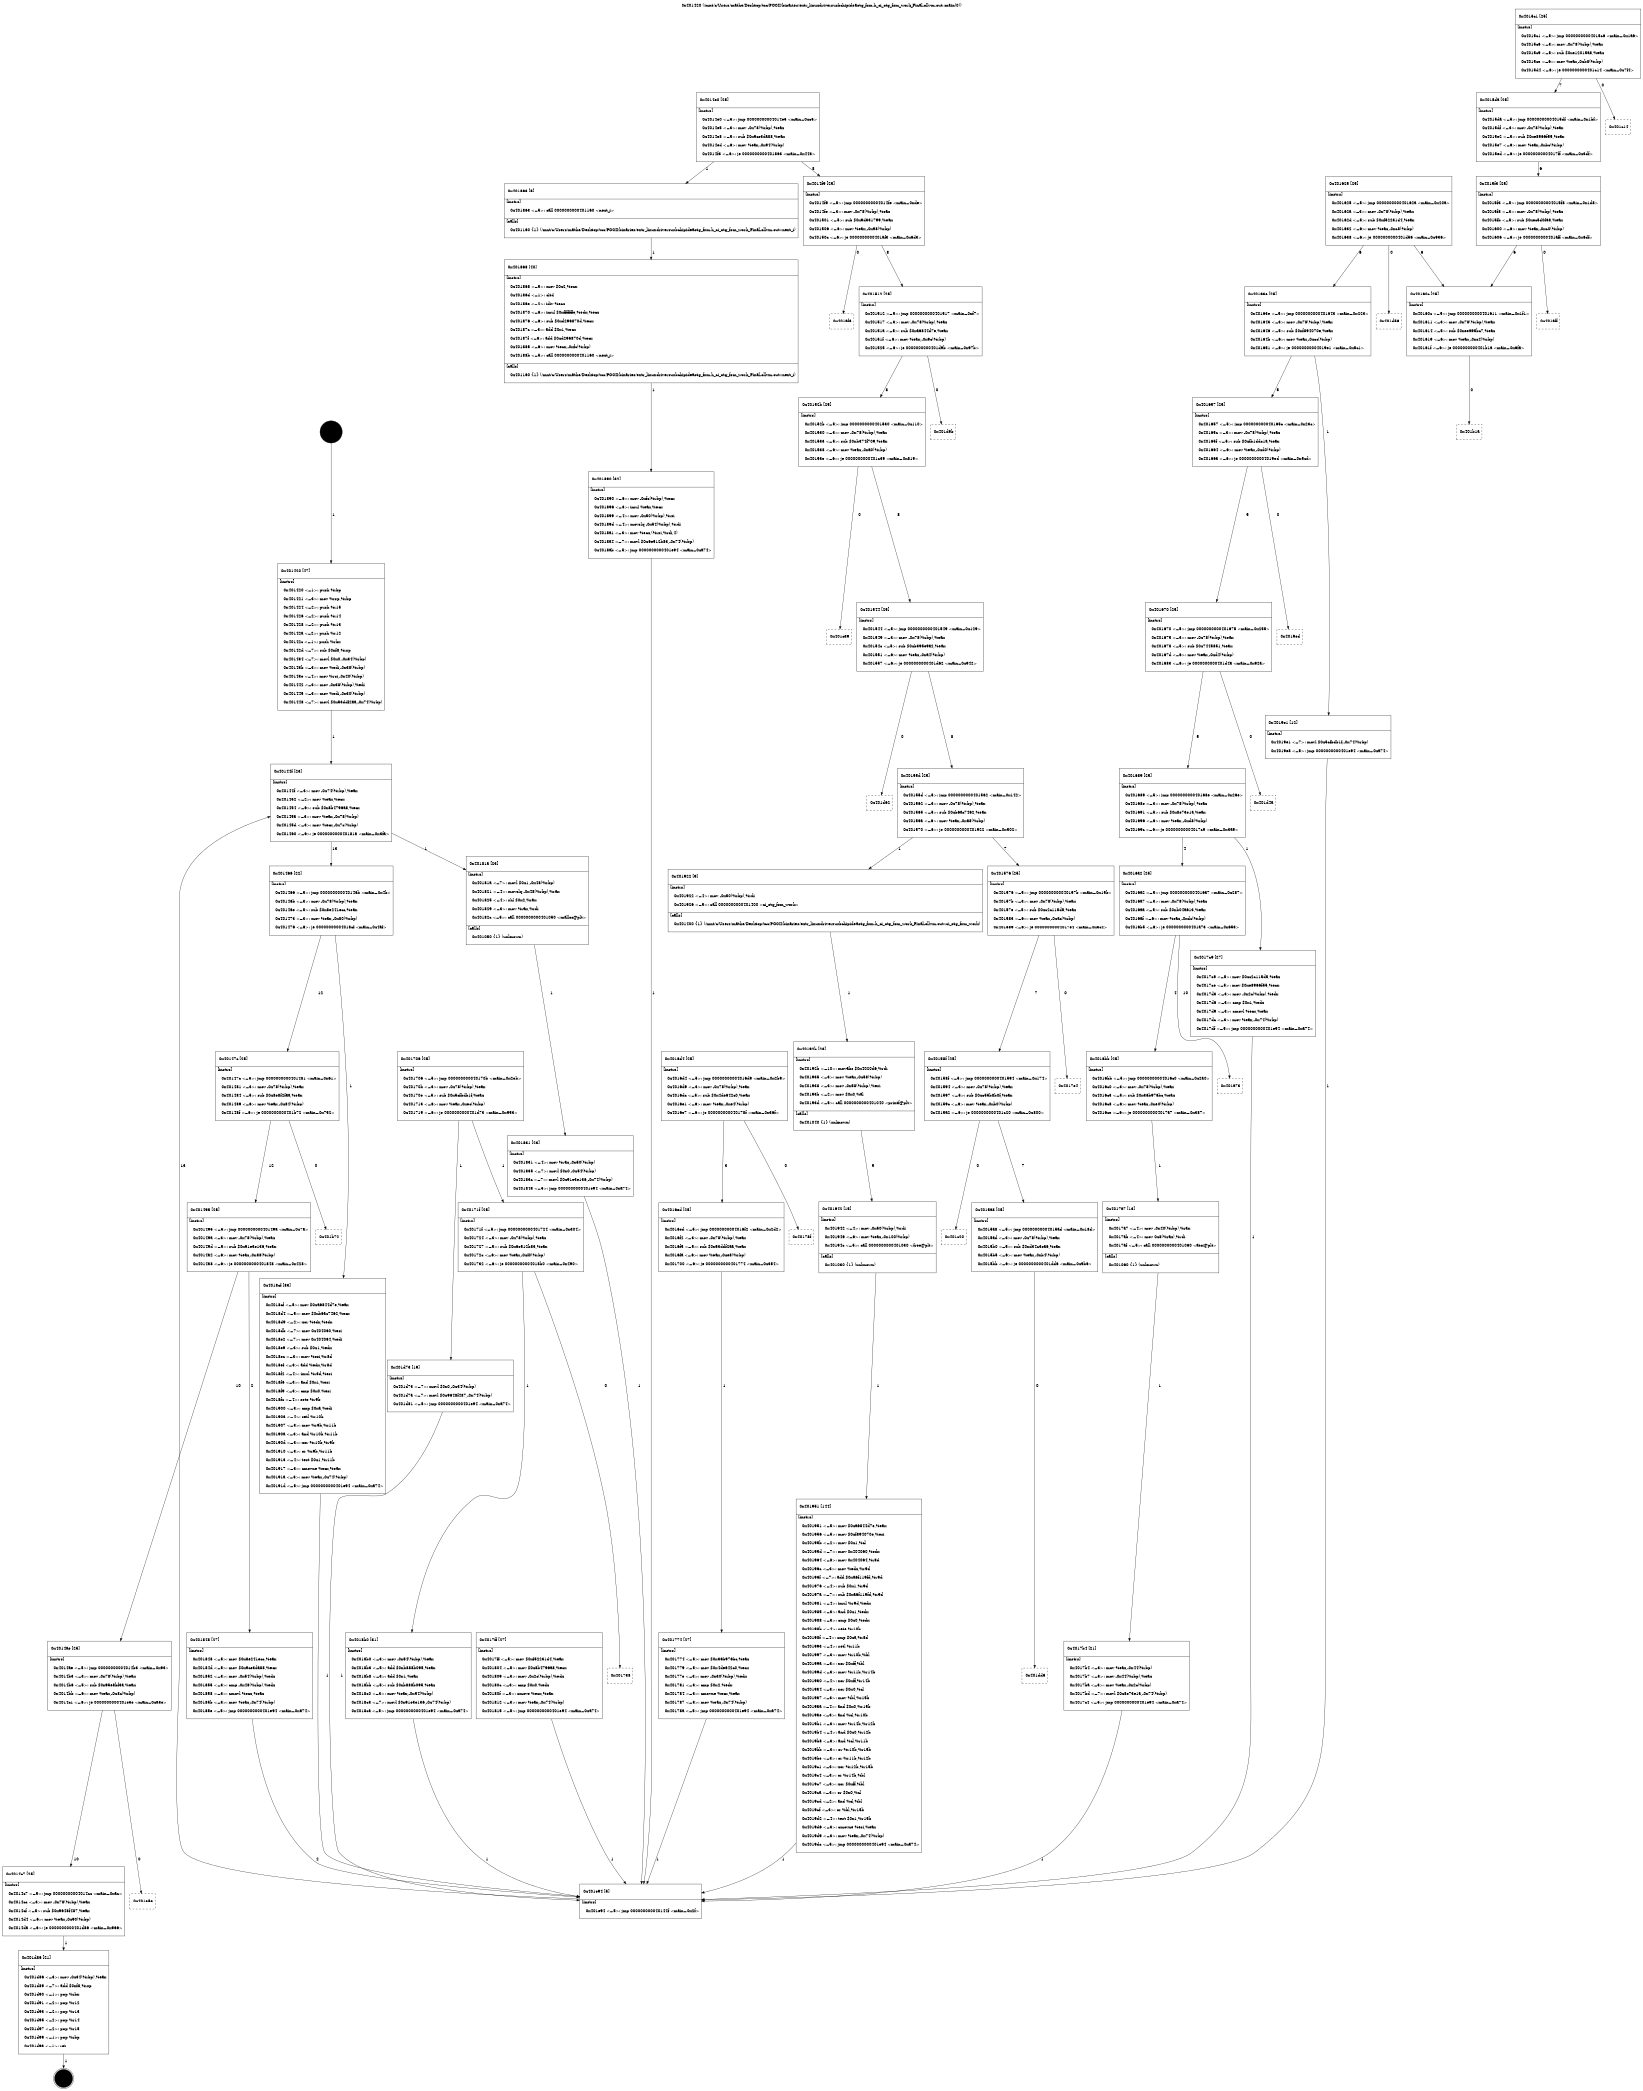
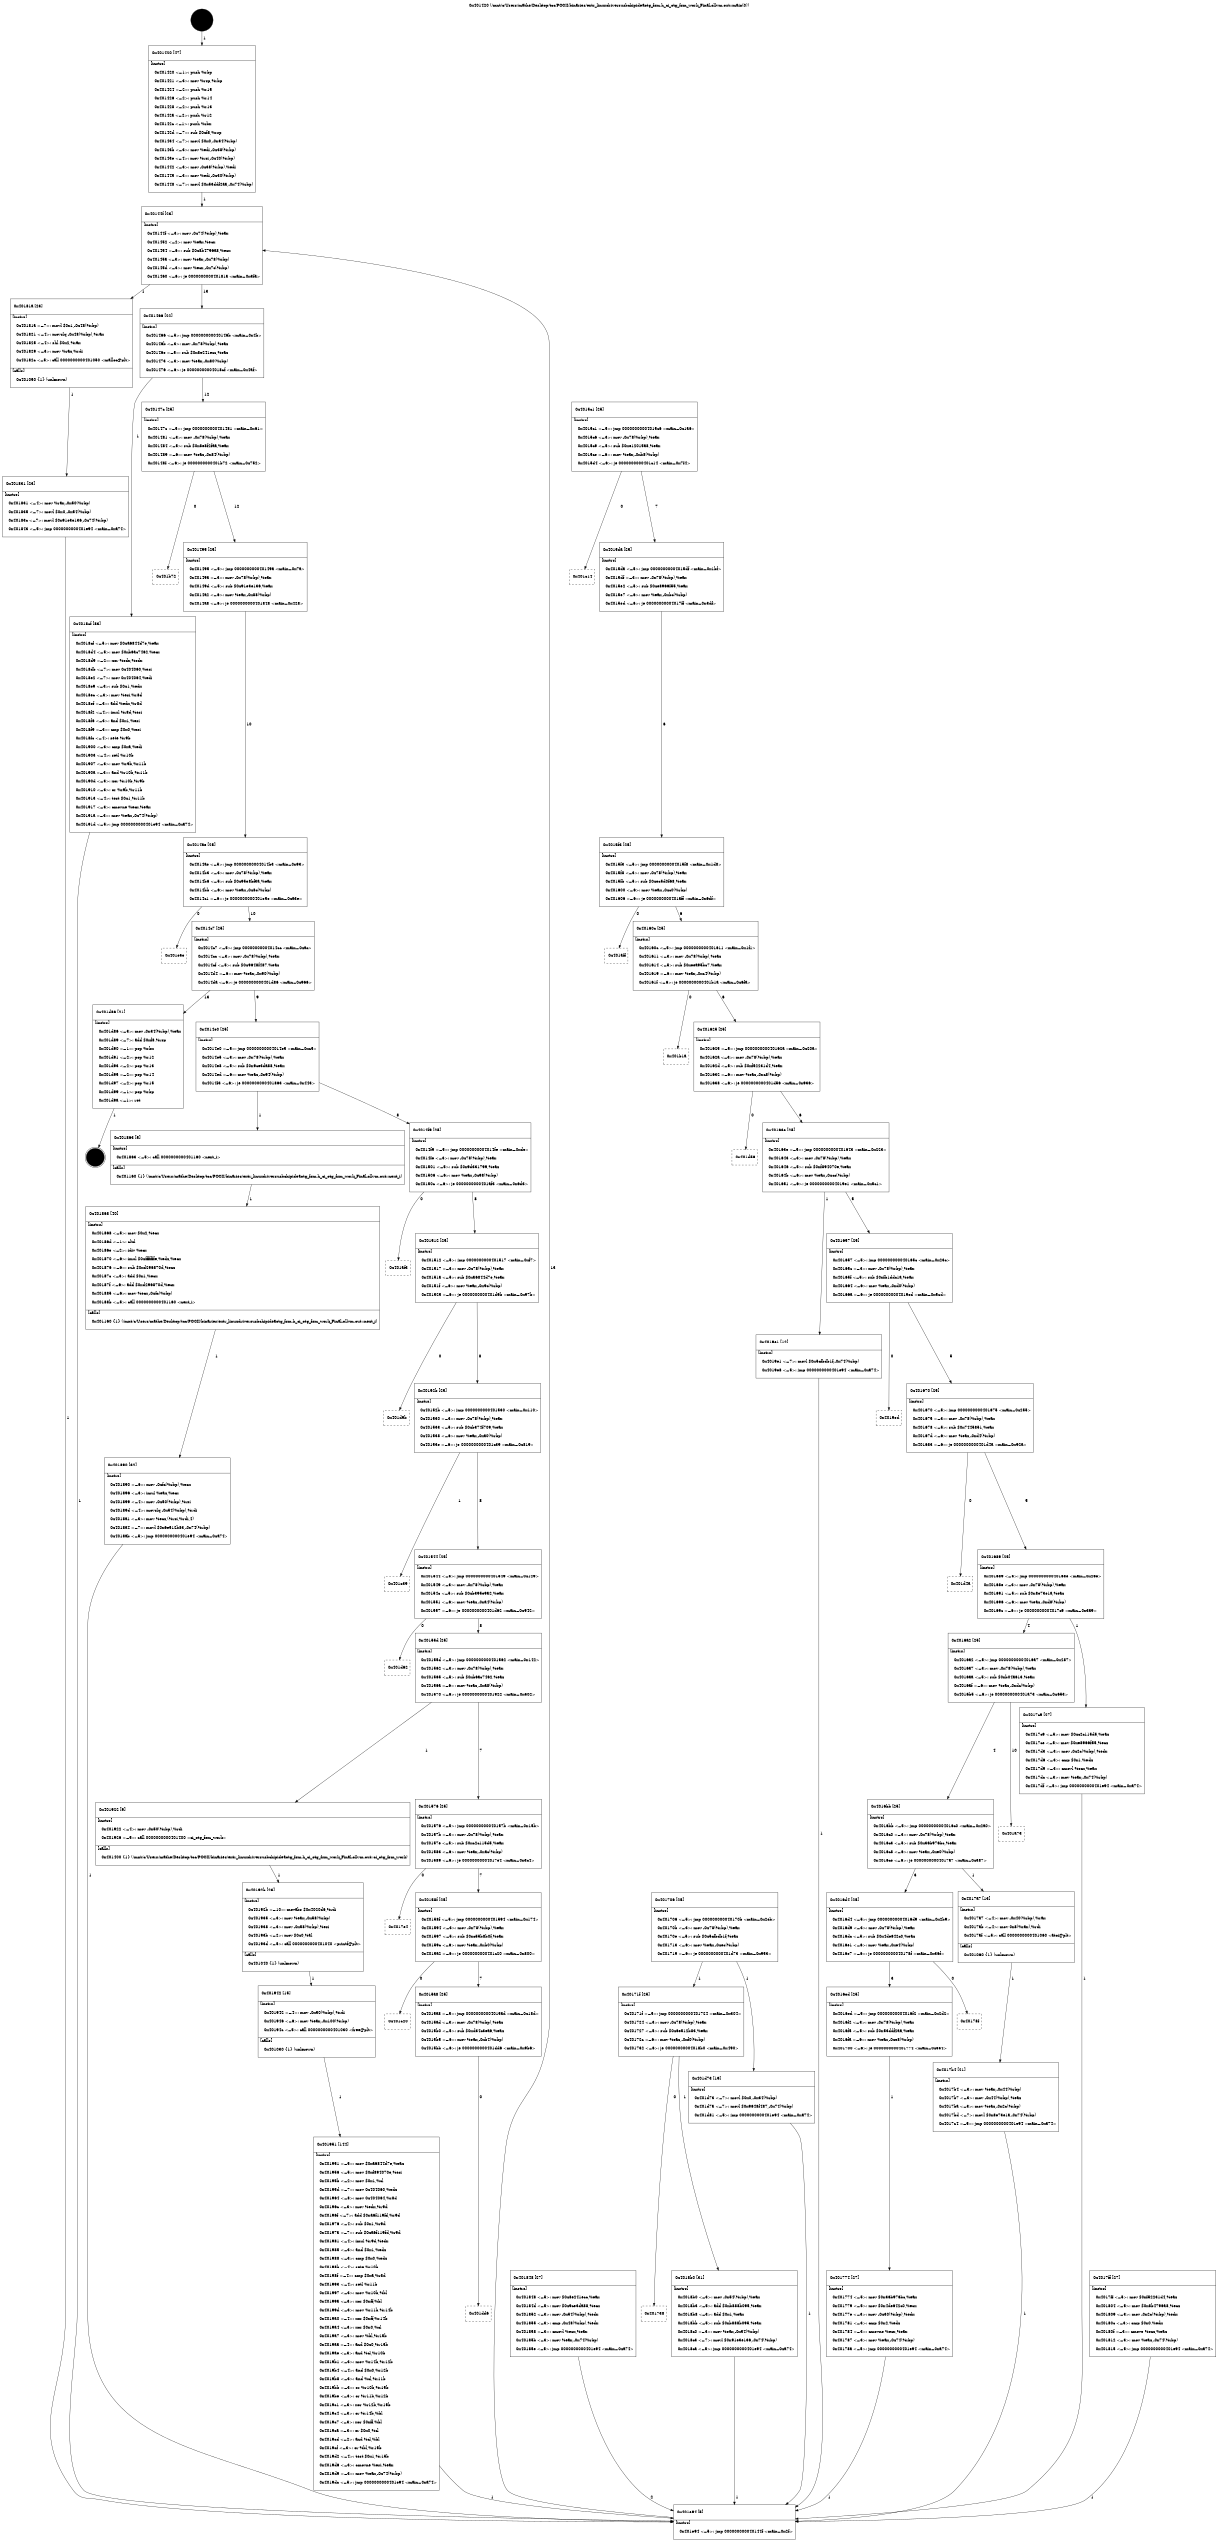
edge "0x401625 [25]" -> "0x40160c [25]": reversed
edge "0x40152b [25]" -> "0x401c39": label " 0" -> " 1"
edge "0x4014c7 [25]" -> "0x4014e0 [25]": added, label "9"
edge "0x40192b [23]" -> "0x401942 [15]": label " 5" -> " 1"
edge "0x401495 [25]" -> "0x401848 [27]": removed, label "2"
edge "0x4016bb [25]" -> "0x4016d4 [25]": added, label "3"
edge "0x4014c7 [25]" -> "0x401d86 [21]": label " 1" -> " 13"
